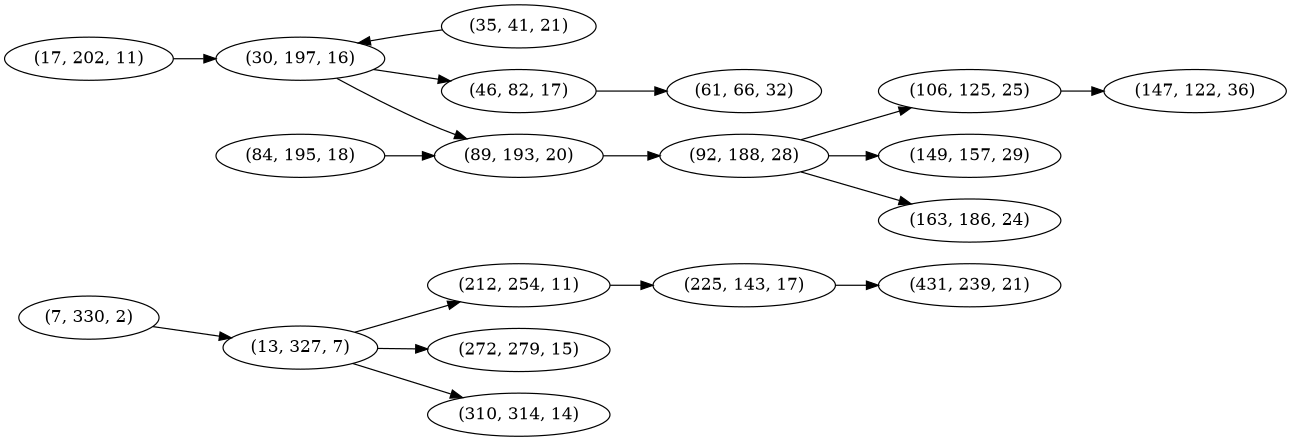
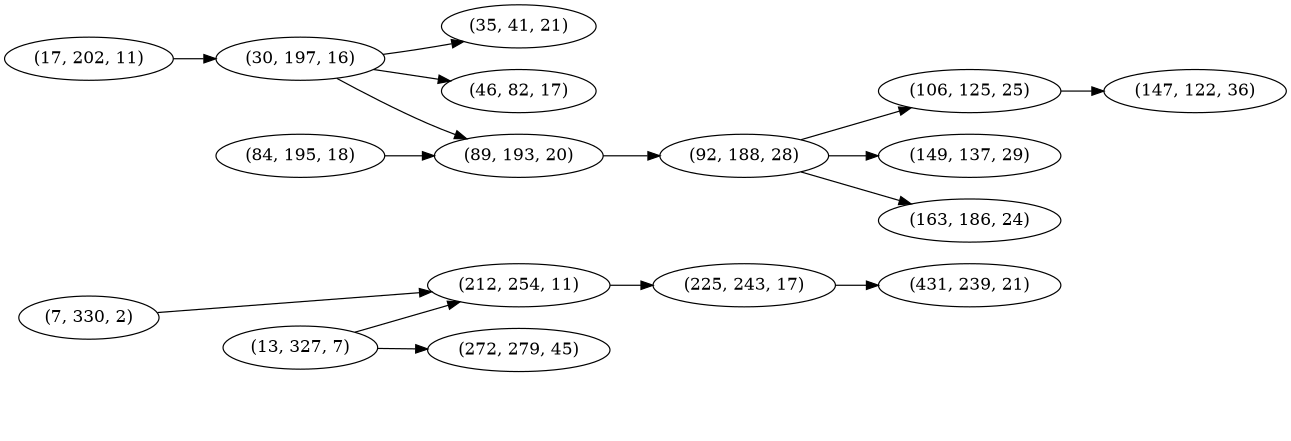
edge "(35, 41, 21)" -> "(30, 197, 16)": reversed
node "(61, 66, 32)": removed
node "(149, 157, 29)": label "(149, 157, 29)" -> "(149, 137, 29)"
node "(225, 143, 17)": label "(225, 143, 17)" -> "(225, 243, 17)"
edge "(7, 330, 2)" -> "(13, 327, 7)": now "(7, 330, 2)" -> "(212, 254, 11)"
node "(272, 279, 15)": label "(272, 279, 15)" -> "(272, 279, 45)"
node "(310, 314, 14)": removed
